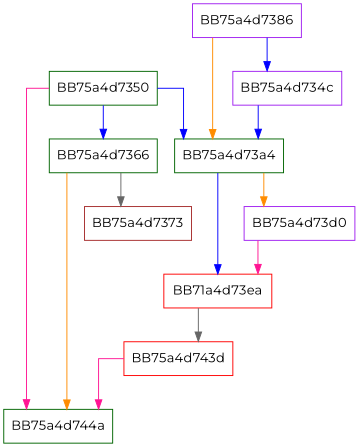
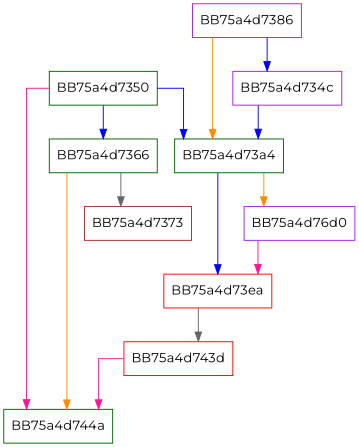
node "BB75a4d73d0": label "BB75a4d73d0" -> "BB75a4d76d0"
node "BB71a4d73ea": label "BB71a4d73ea" -> "BB75a4d73ea"
